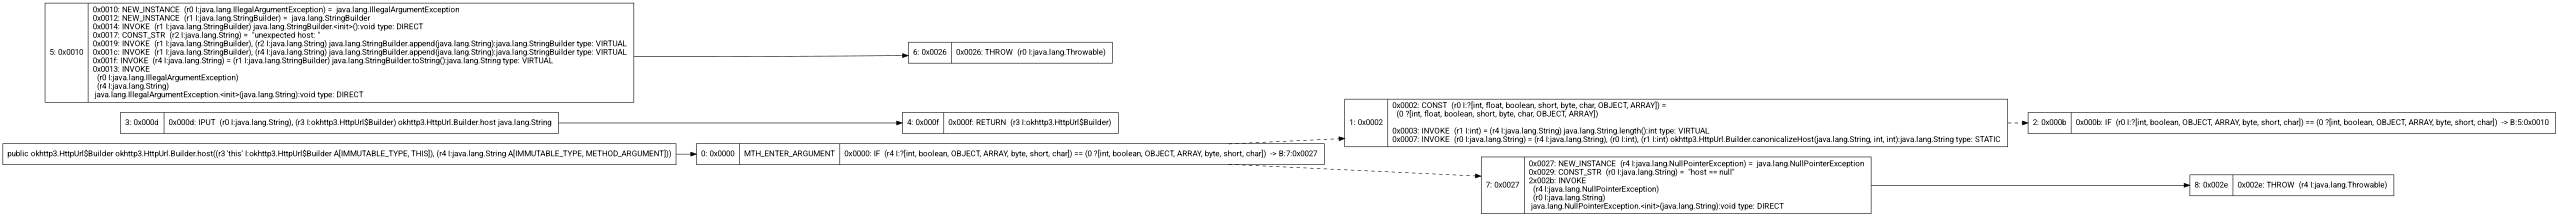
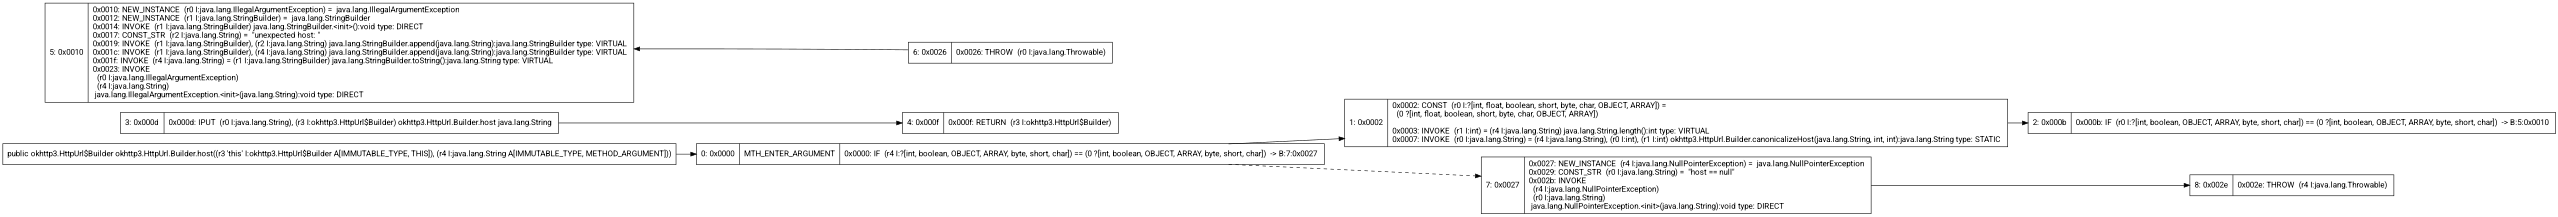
edge "5: 0x0010" -> "6: 0x0026": reversed
node "5: 0x0010": text "0x0013: INVOKE" -> "0x0023: INVOKE"
edge "1: 0x0002" -> "2: 0x000b": style dashed -> solid
edge "0: 0x0000" -> "1: 0x0002": style dashed -> solid
node "7: 0x0027": text "2x002b: INVOKE" -> "0x002b: INVOKE"
